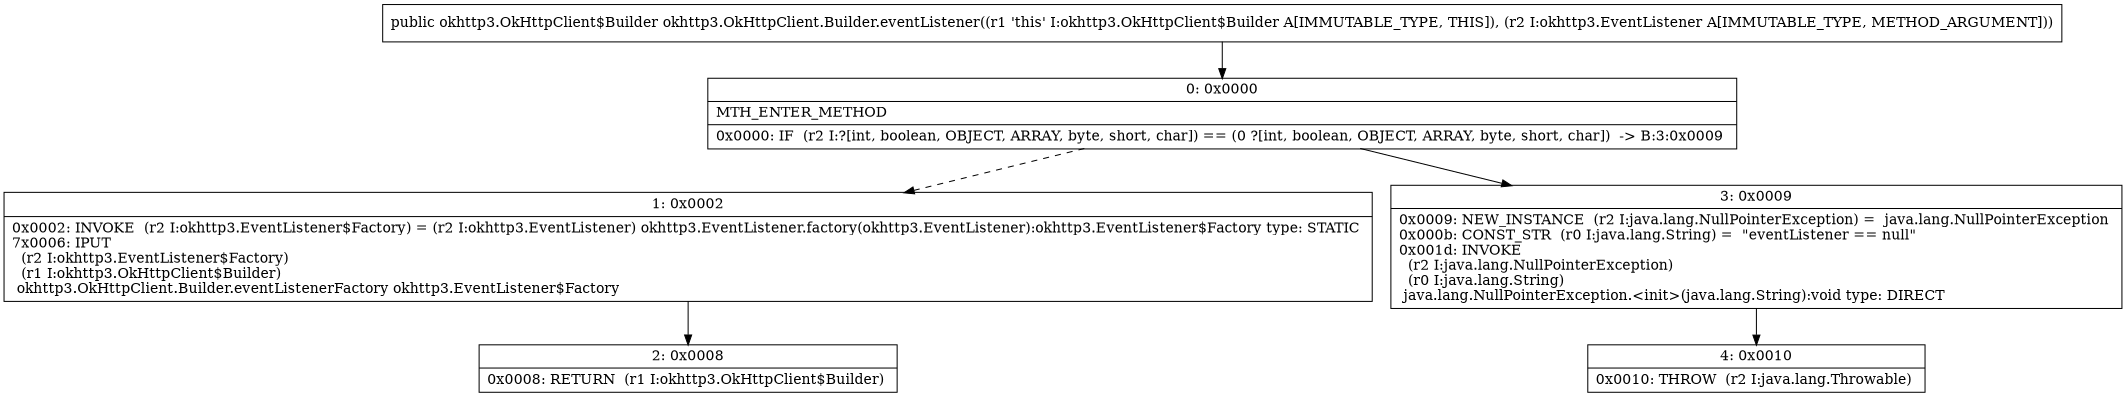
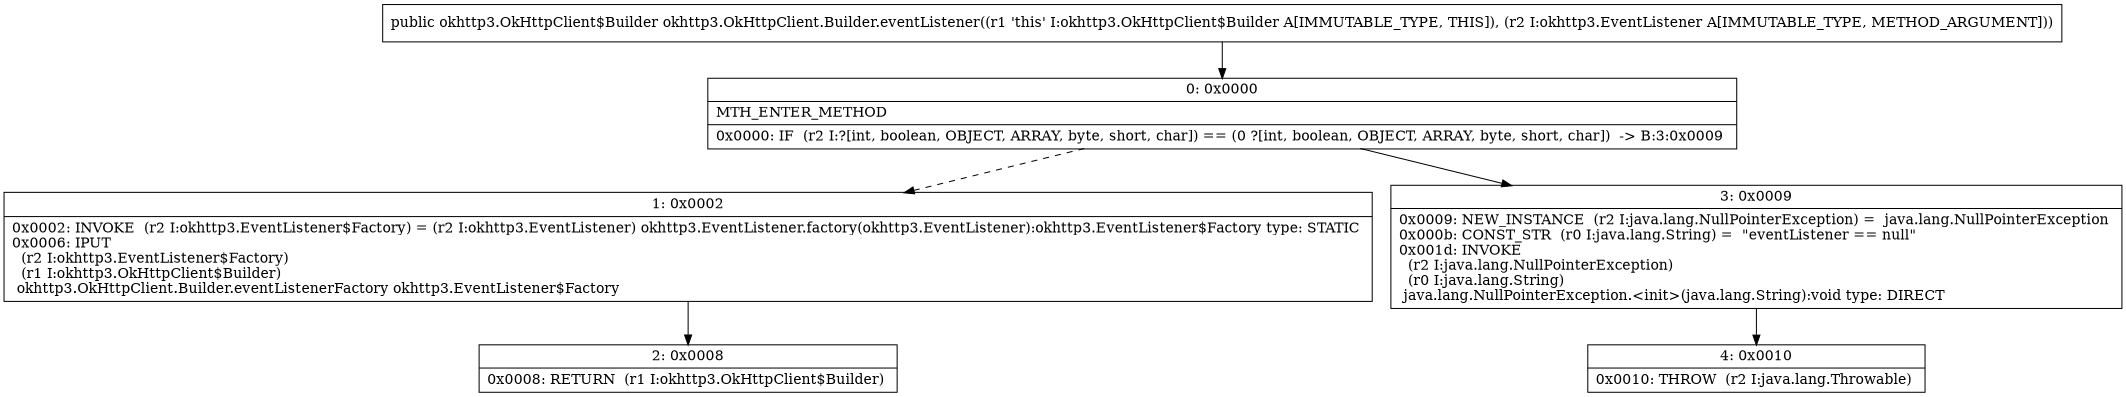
node "1: 0x0002": text "7x0006: IPUT" -> "0x0006: IPUT"
